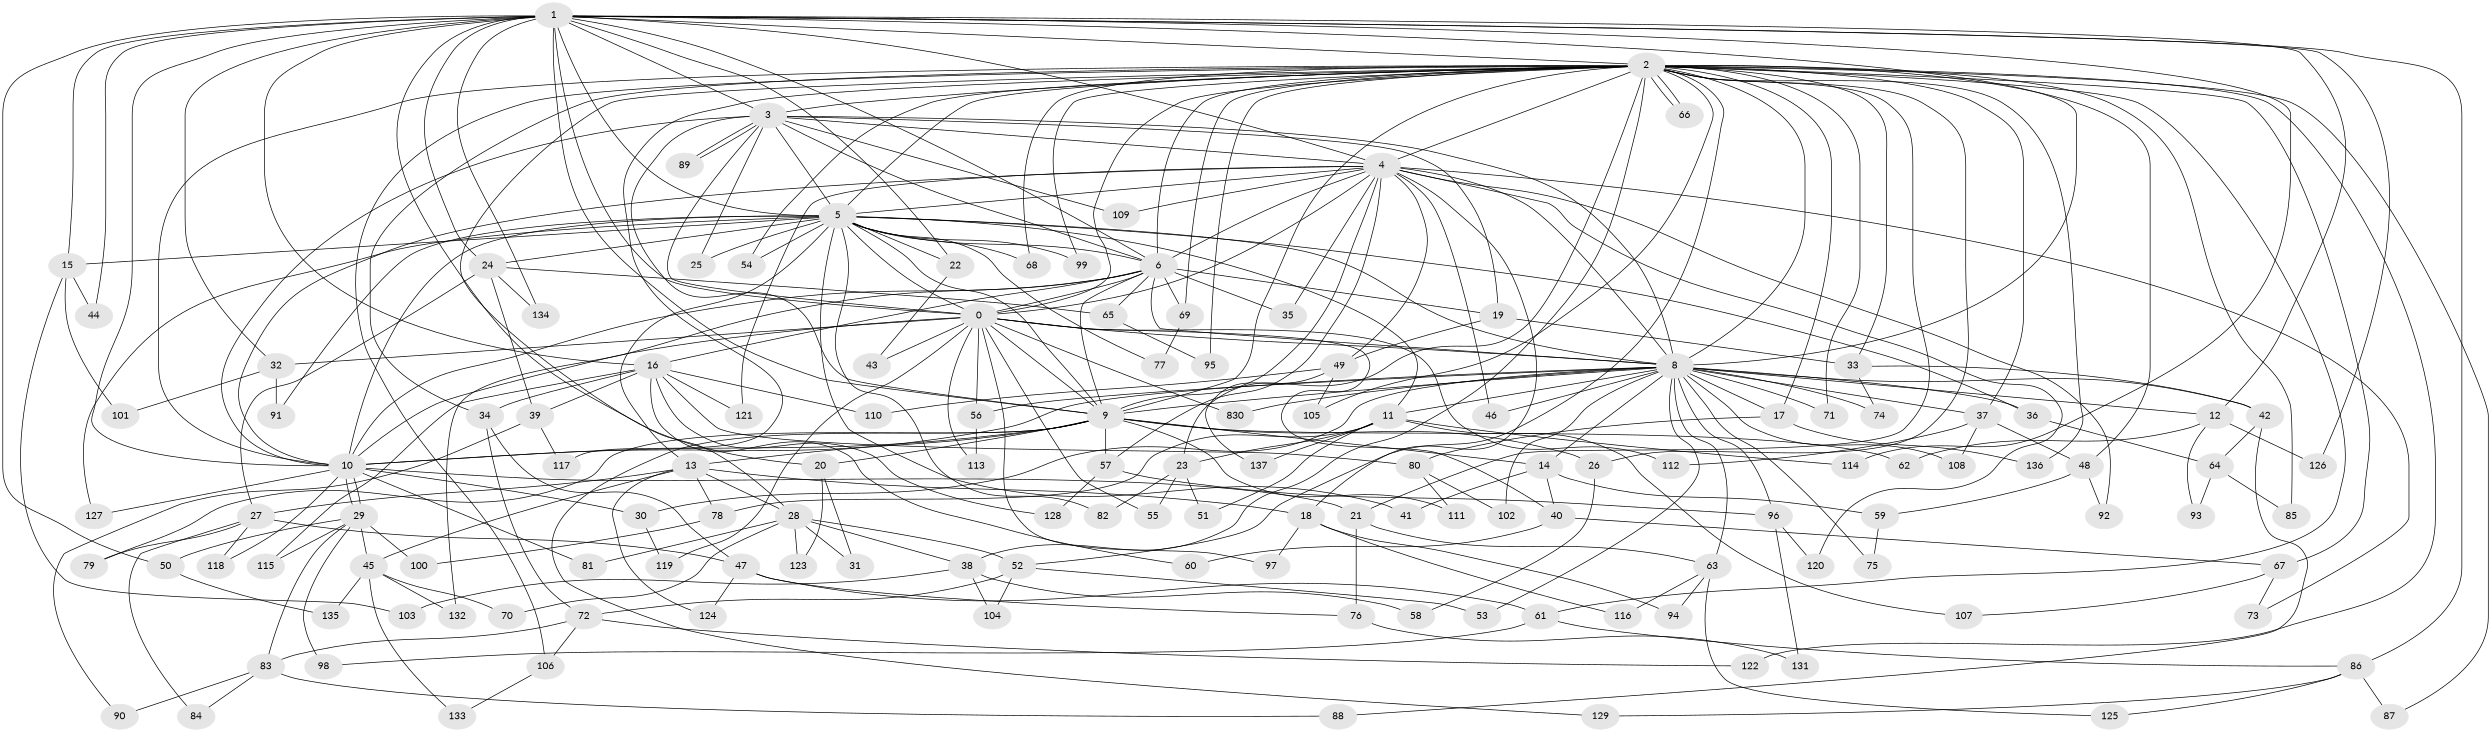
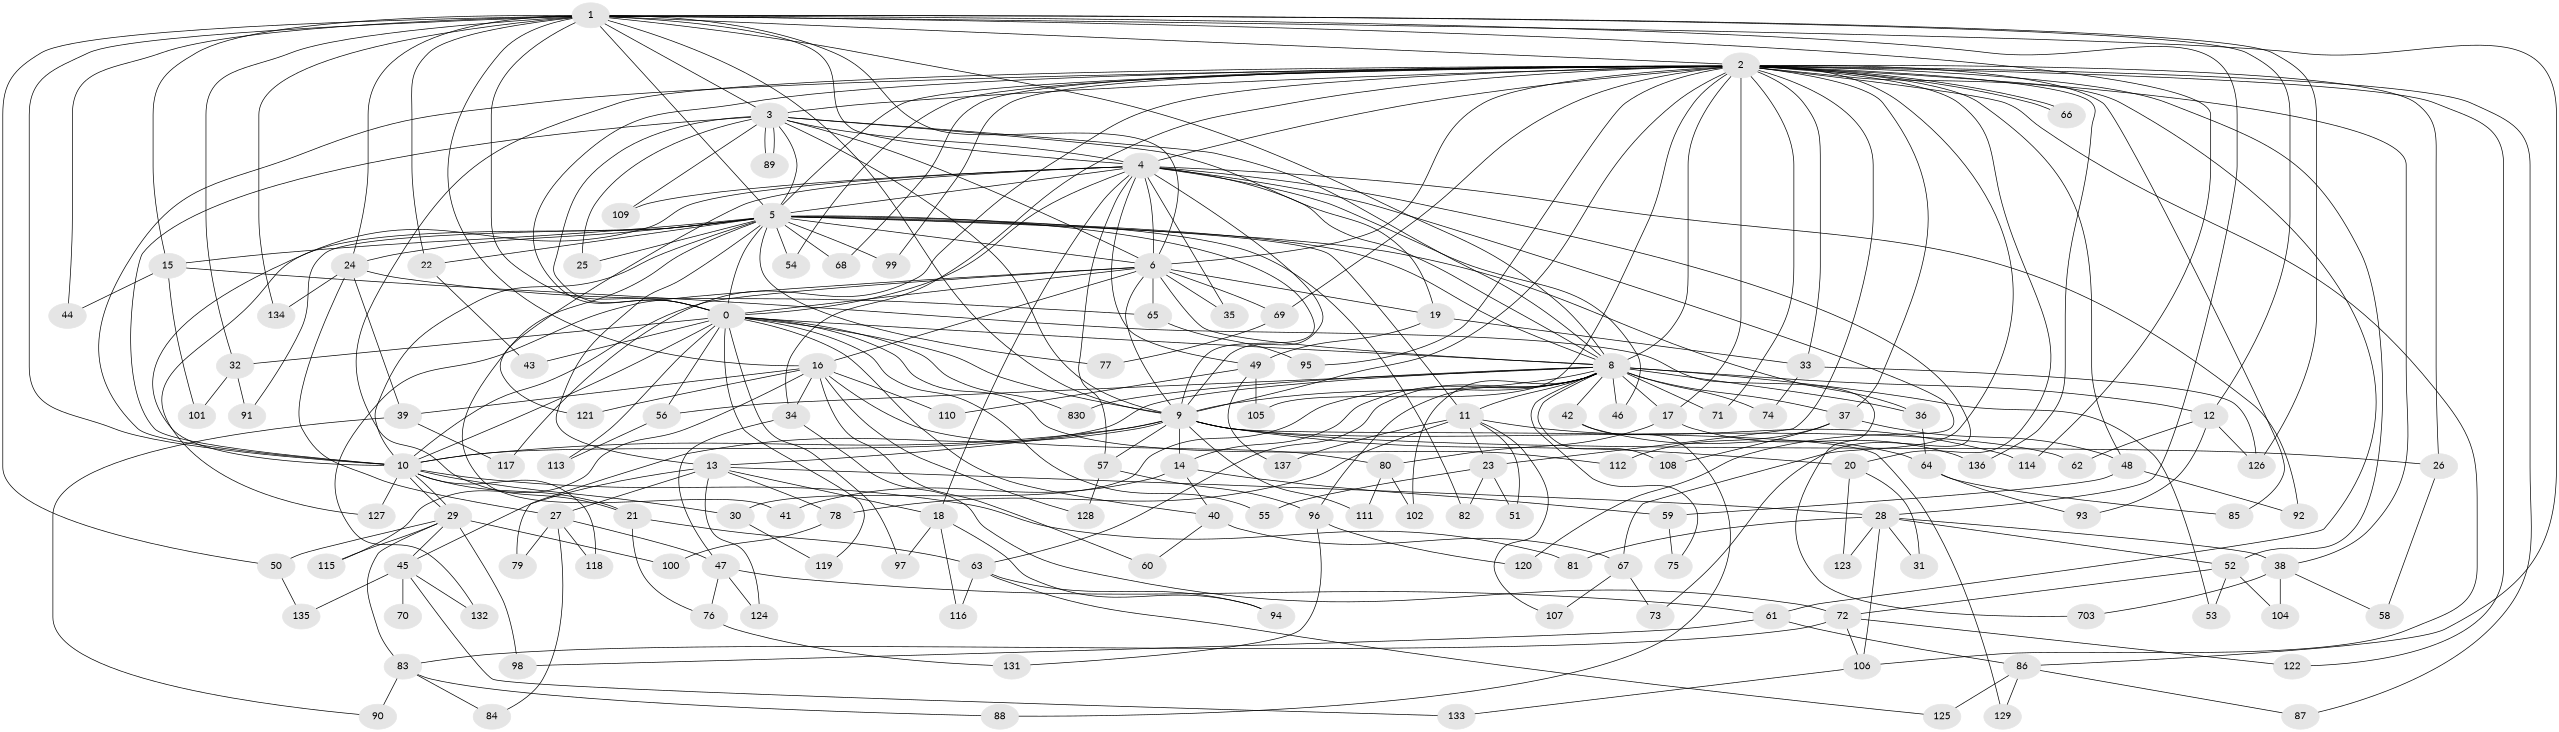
edge "33" -- "42": now "33" -- "126"
edge "28" -- "70": now "28" -- "106"
node "103": label "103" -> "703"
